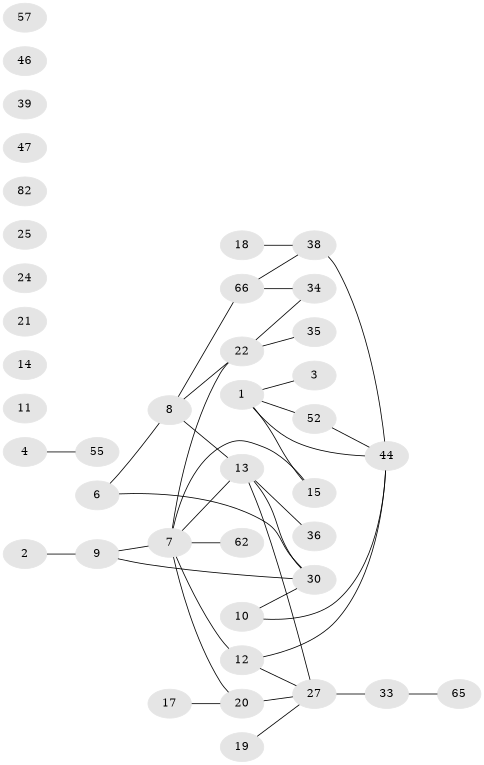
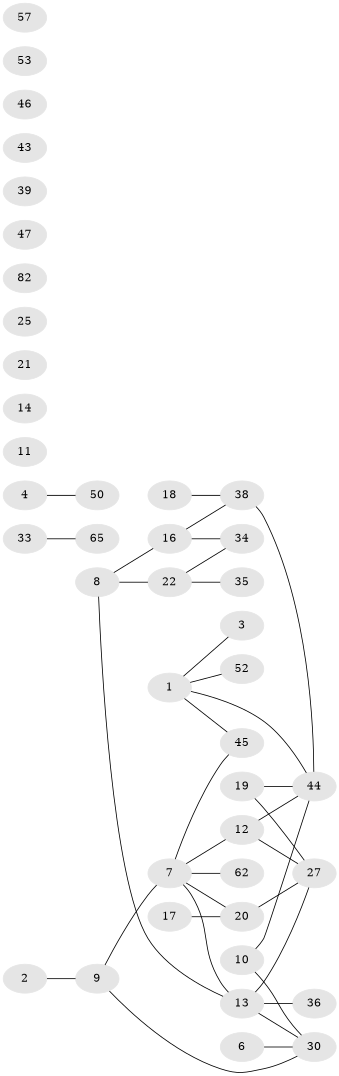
node "53": added
node "43": added
node "24": removed
node "66": label "66" -> "16"
edge "52" -- "44": now "19" -- "44"
edge "22" -- "7": removed
node "55": label "55" -> "50"
edge "8" -- "6": removed
node "15": label "15" -> "45"
edge "27" -- "33": removed
